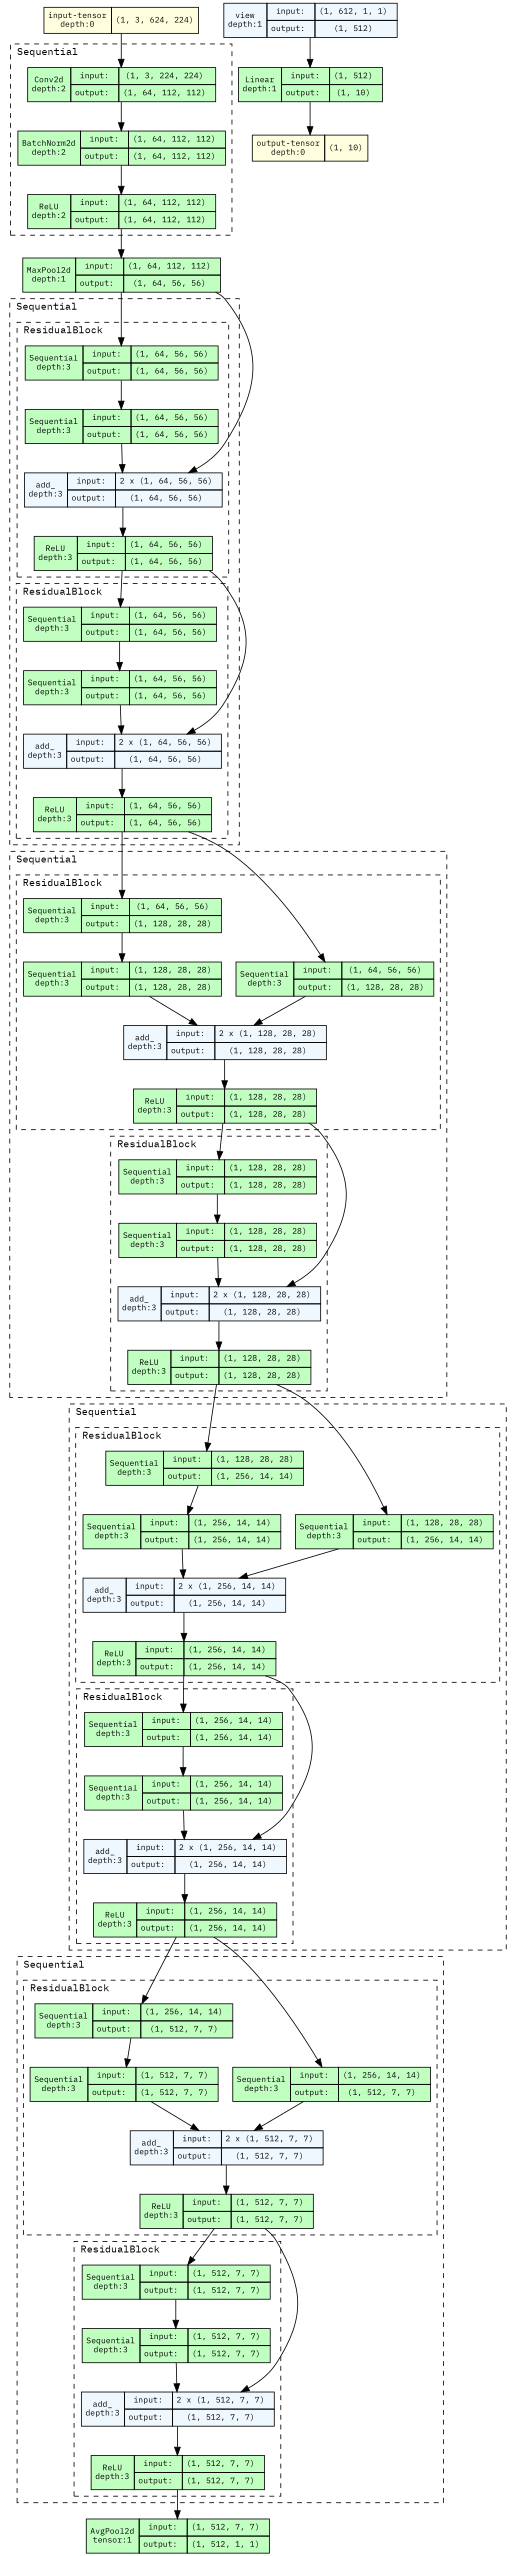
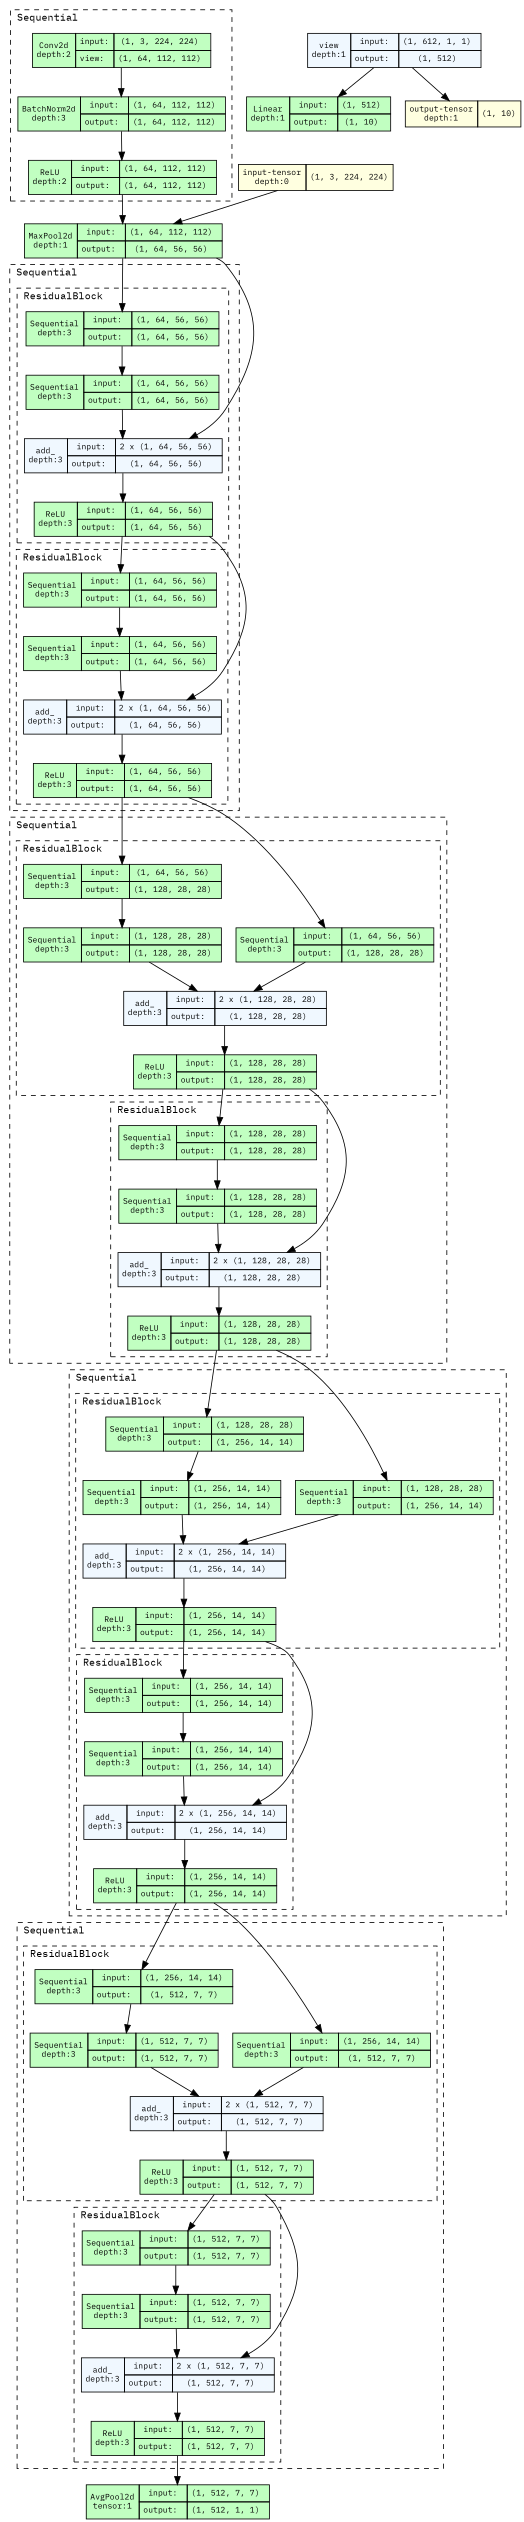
node "input-tensor": text "(1, 3, 624, 224)" -> "(1, 3, 224, 224)"
edge "input-tensor" -> "Conv2d": now "input-tensor" -> "MaxPool2d"
node "Conv2d": text "output:" -> "view:"
edge "Linear" -> "output-tensor": now "view" -> "output-tensor"
node "BatchNorm2d": text "depth:2" -> "depth:3"
node "output-tensor": text "depth:0" -> "depth:1"
